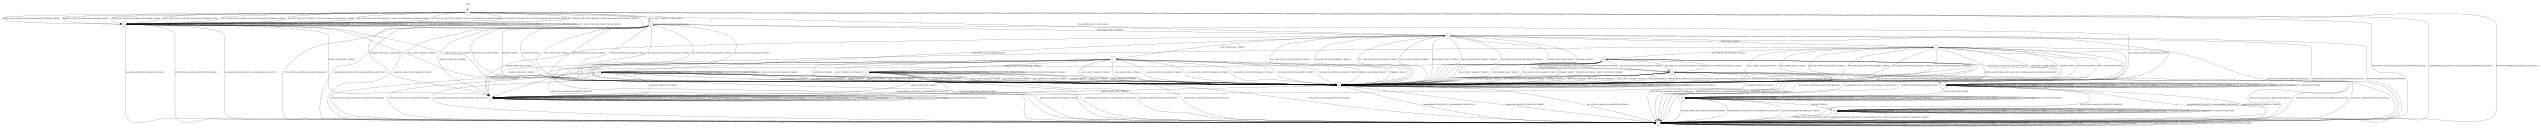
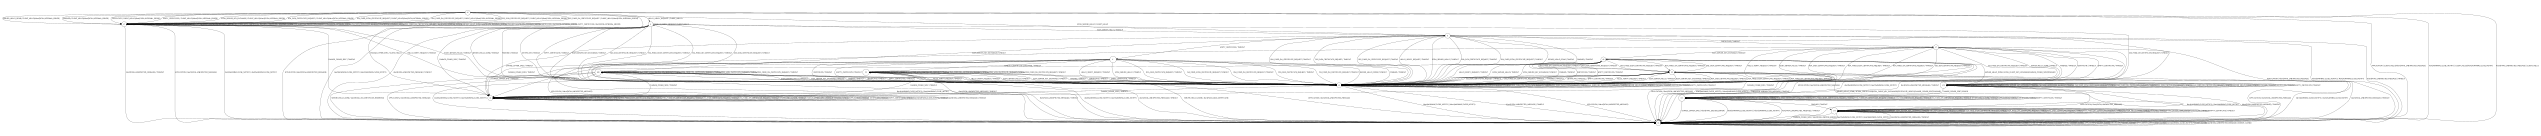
node "__start0": removed
edge "s9" -> "s13": now "s9" -> "s15"
